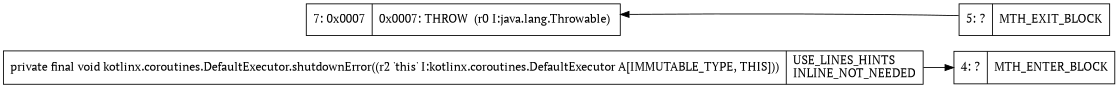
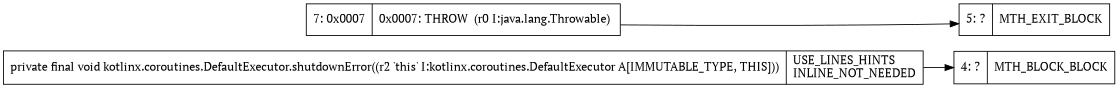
edge "5: ?" -> "7: 0x0007": reversed
node "4: ?": text "MTH_ENTER_BLOCK" -> "MTH_BLOCK_BLOCK"
